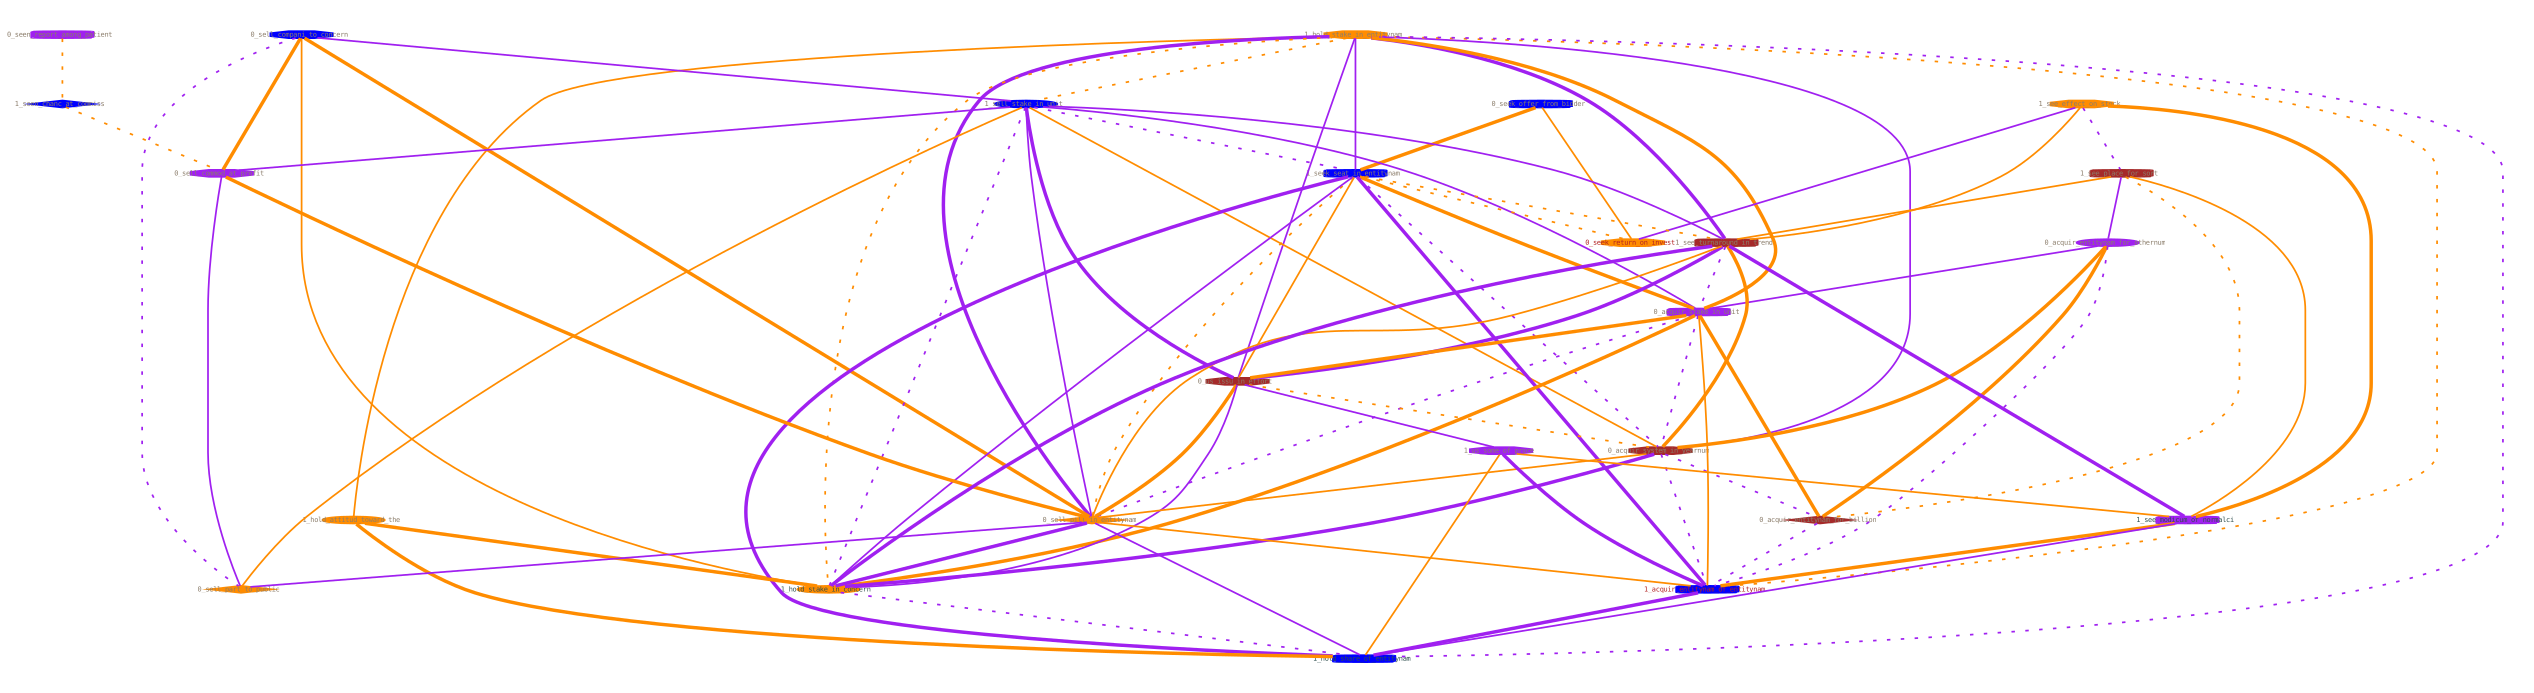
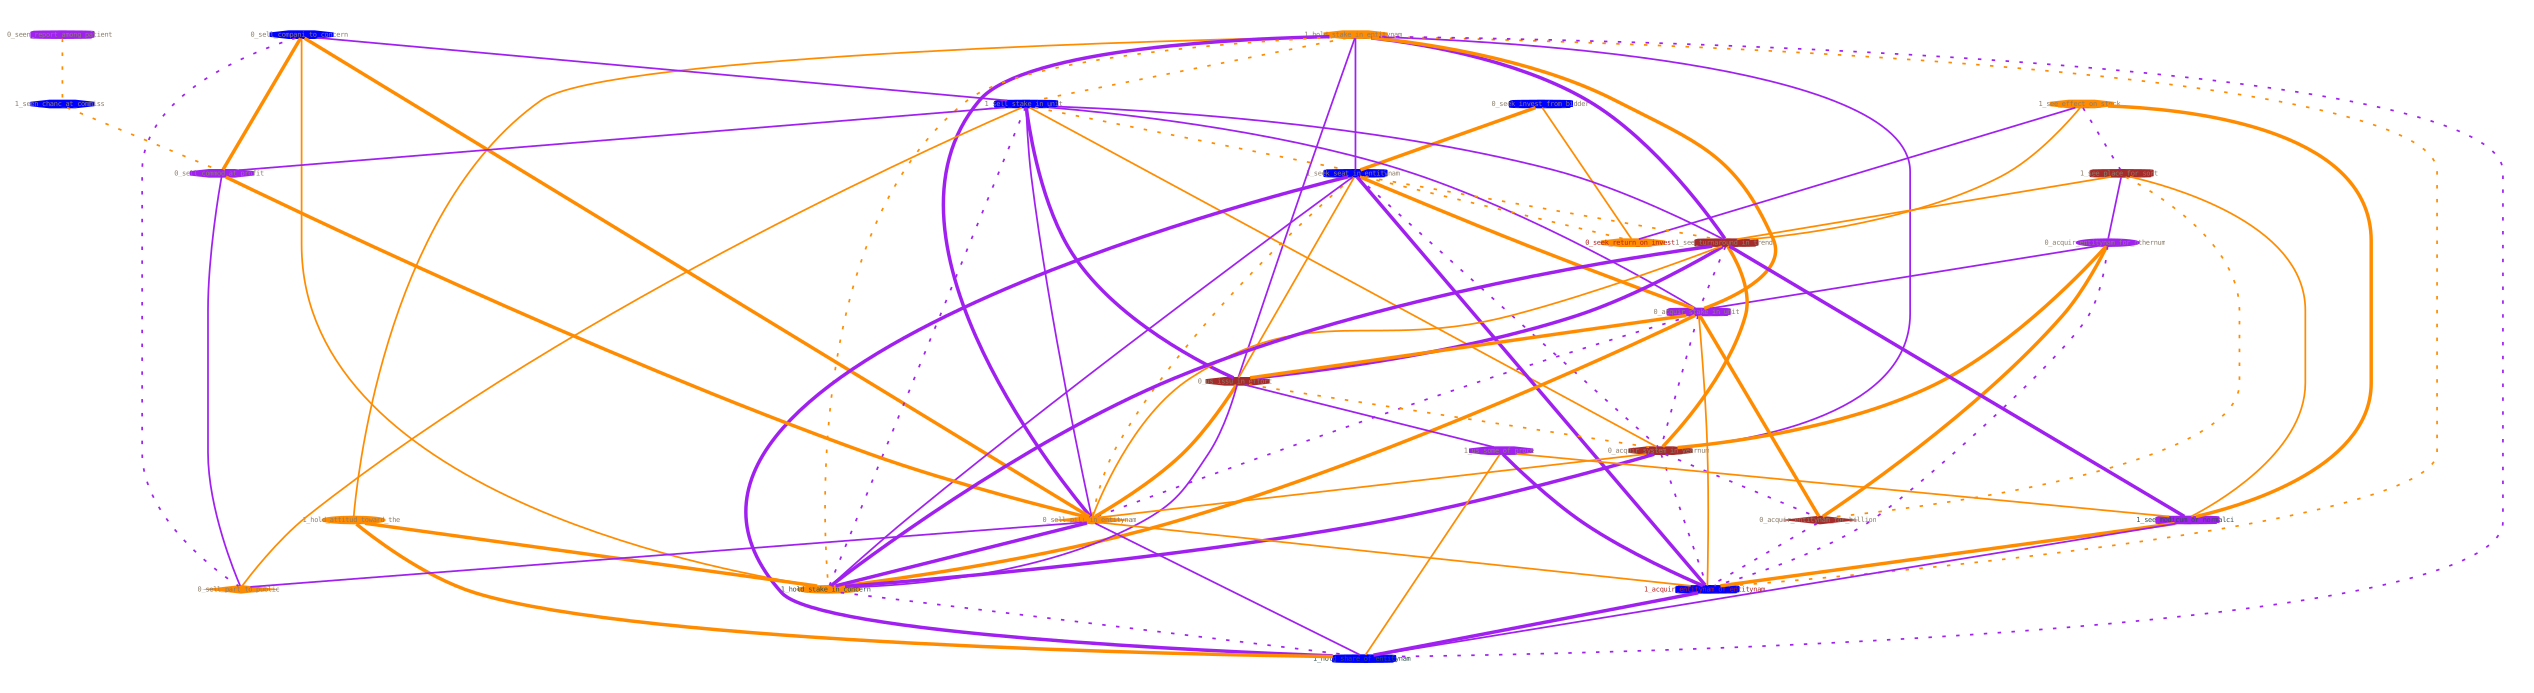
node "1_seen_chanc_at_commiss": shape diamond -> octagon
node "1_sell_stake_in_unit": shape ellipse -> cylinder
node "0_seek_offer_from_bidder": label "0_seek_offer_from_bidder" -> "0_seek_invest_from_bidder"
edge "1_sell_stake_in_unit" -- "1_seek_seat_in_entitynam": color purple -> darkorange
